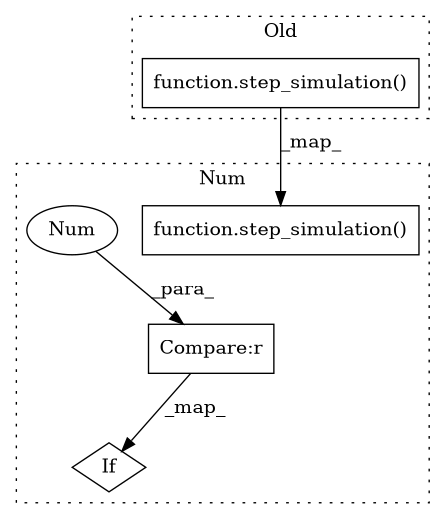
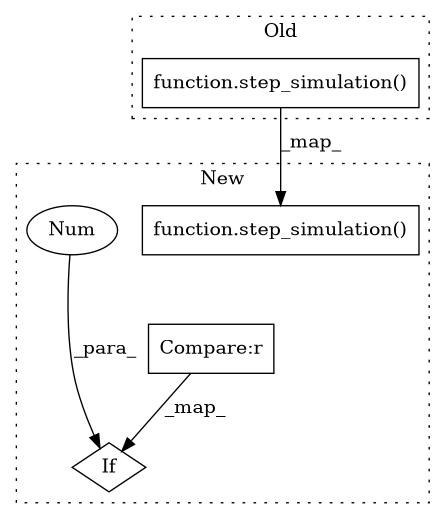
cluster "Num": label "Num" -> "New"
edge "Num" -> "Compare:r": now "Num" -> "If"
